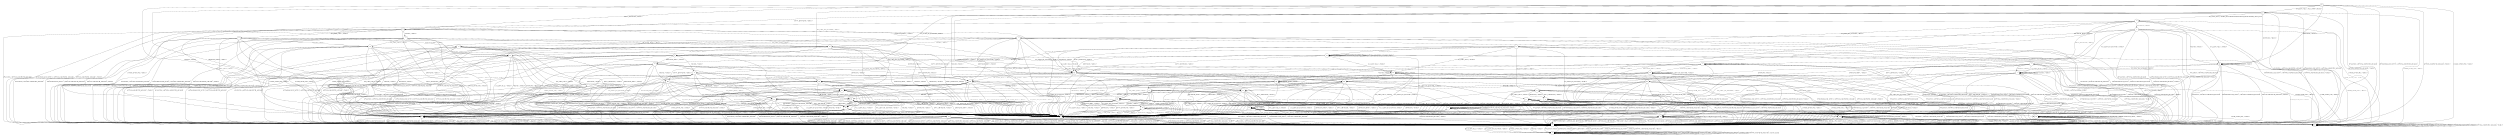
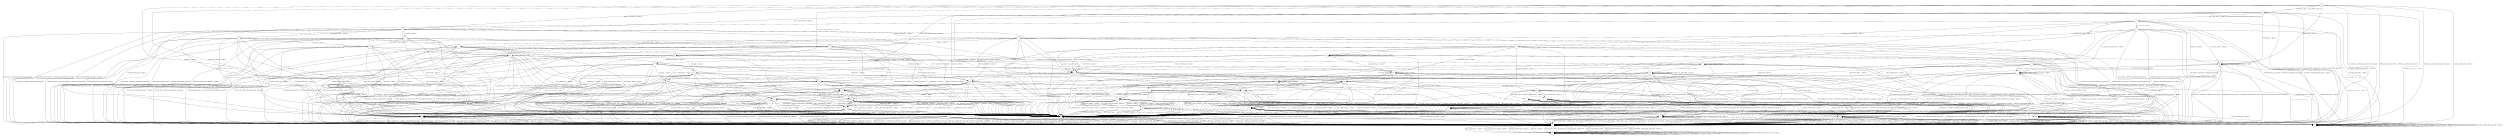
edge "s10" -> "s11": now "s44" -> "s11"
edge "s32" -> "s31": reversed
